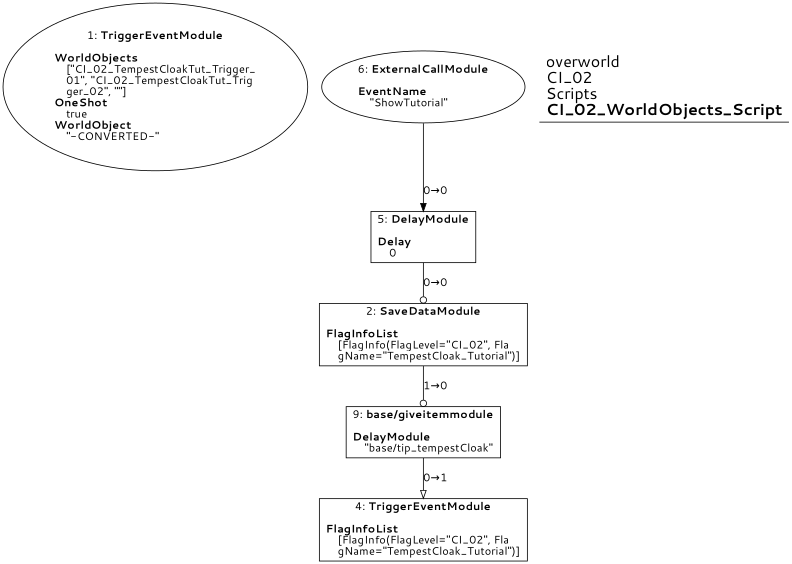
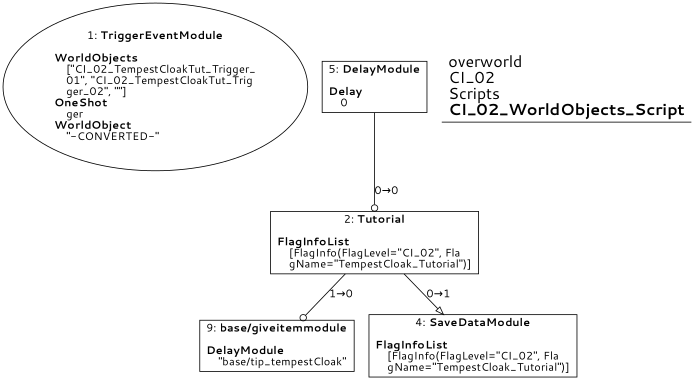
node "6:": removed
node "1:": text "true" -> "ger"
node "2:": text "SaveDataModule" -> "Tutorial"
edge "9:" -> "4:": now "2:" -> "4:"
node "4:": text "TriggerEventModule" -> "SaveDataModule"
